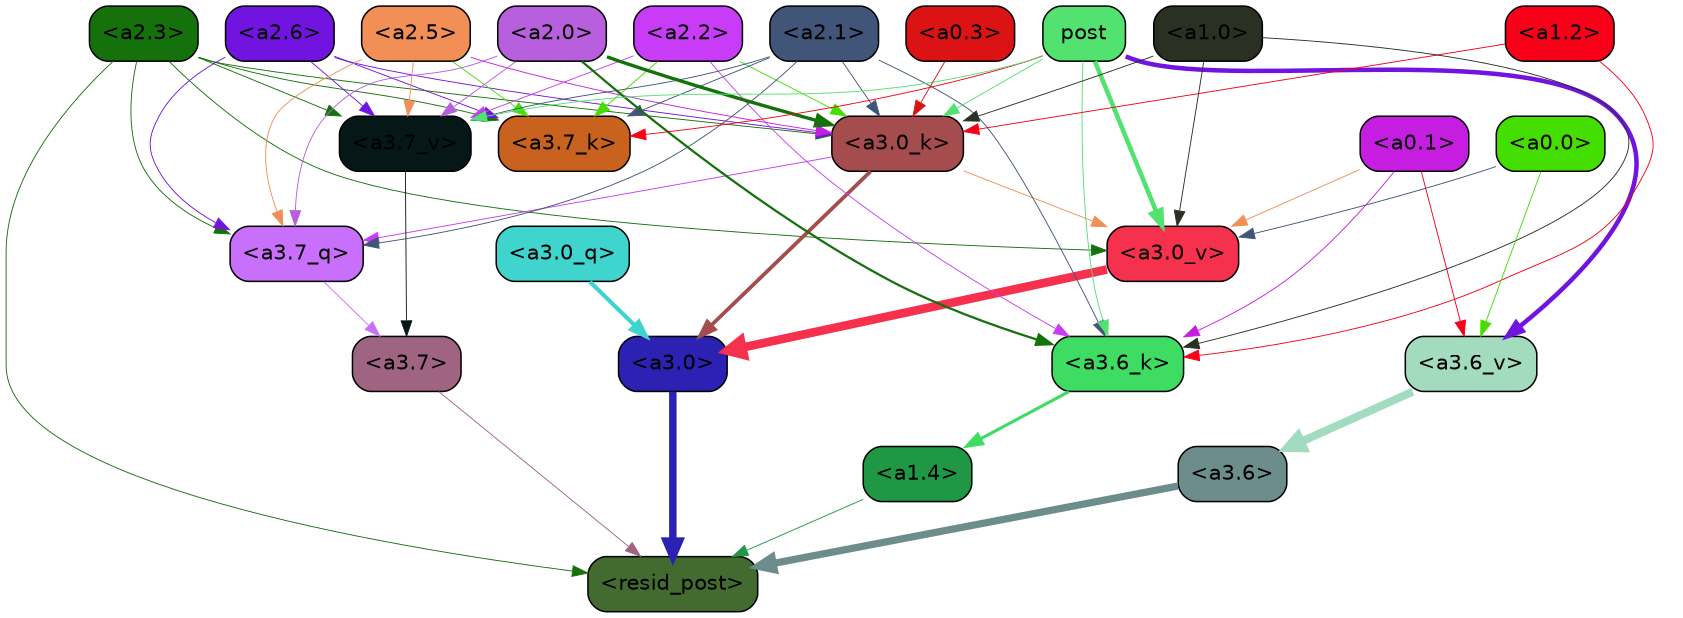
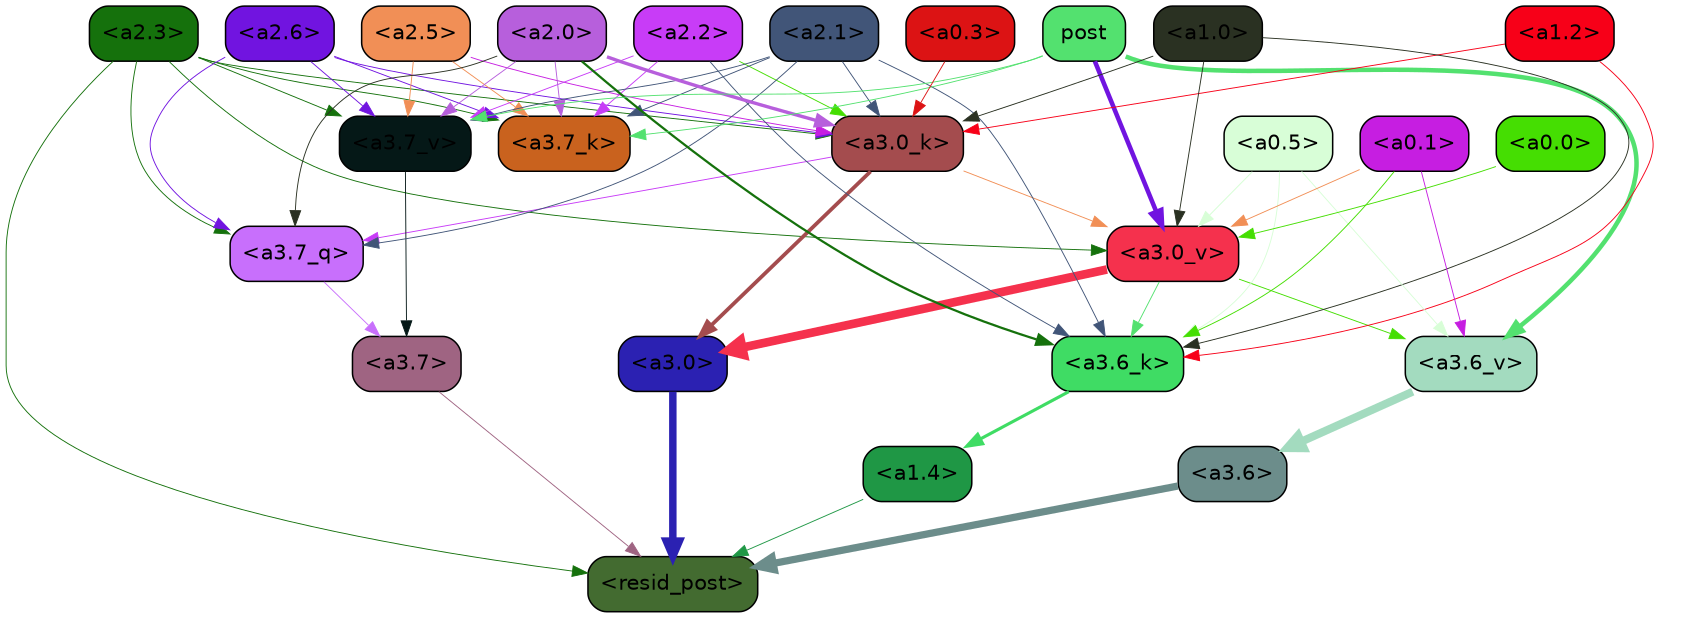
edge "<a2.0>" -> "<a3.0_k>": color #15710c -> #b75fdc
edge "post" -> "<a3.6_v>": color #7114e0 -> #53e16f
edge "<a2.5>" -> "<a3.7_k>": color #45de02 -> #f18f56
edge "<a2.0>" -> "<a3.7_k>": added
edge "<a2.2>" -> "<a3.7_k>": color #45de02 -> #c83cf7
edge "post" -> "<a3.0_k>": removed
edge "<a2.0>" -> "<a3.7_q>": color #b75fdc -> #2a3122
edge "post" -> "<a3.7_k>": color #f70018 -> #53e16f
edge "<a2.5>" -> "<a3.7_q>": removed
edge "post" -> "<a3.0_v>": color #53e16f -> #7114e0
node "<a0.5>": added
edge "post" -> "<a3.6_k>": now "<a3.0_v>" -> "<a3.6_k>"
edge "<a0.0>" -> "<a3.0_v>": color #415578 -> #45de02
edge "<a2.2>" -> "<a3.6_k>": color #c83cf7 -> #415578
edge "<a0.1>" -> "<a3.6_v>": color #f70018 -> #c61ee1
node "<a3.0_q>": removed
edge "<a0.0>" -> "<a3.6_v>": now "<a3.0_v>" -> "<a3.6_v>"
edge "<a0.1>" -> "<a3.6_k>": color #c61ee1 -> #45de02
